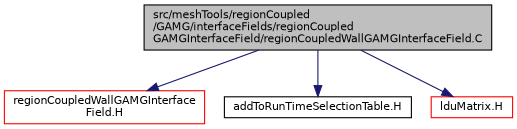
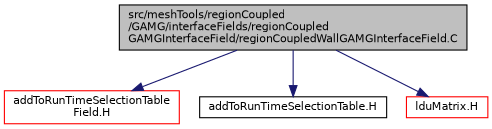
node "regionCoupledWallGAMGInterface Field.H": label "regionCoupledWallGAMGInterface Field.H" -> "addToRunTimeSelectionTable Field.H"
